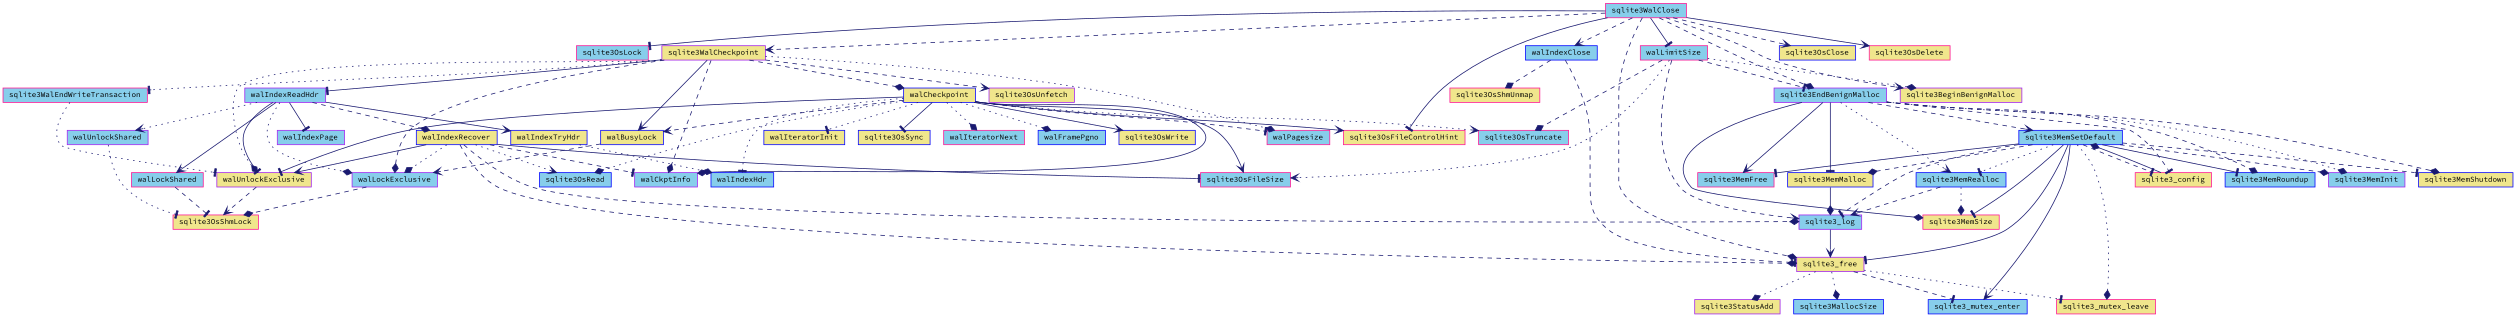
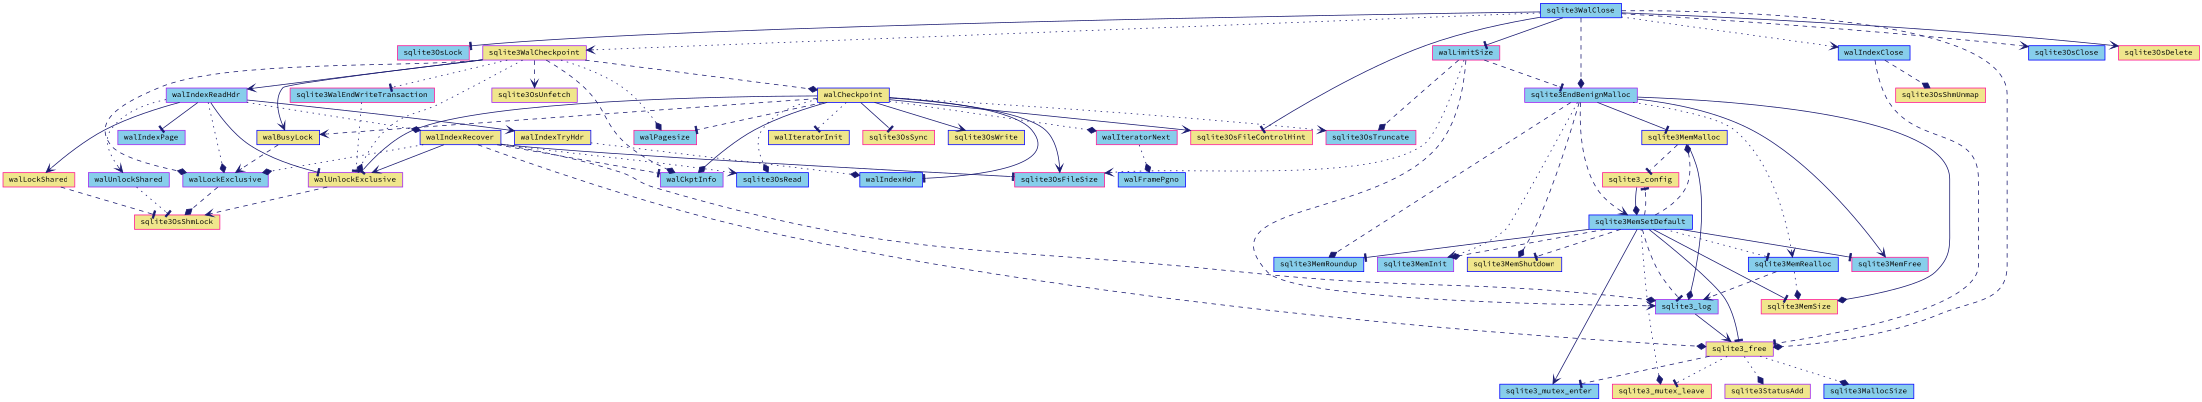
node "sqlite3WalClose": color deeppink -> blue
edge "sqlite3WalClose" -> "walIndexClose": style dashed -> dotted
edge "sqlite3WalClose" -> "sqlite3WalCheckpoint": style dashed -> dotted
node "sqlite3OsClose": fillcolor khaki -> skyblue
edge "sqlite3WalCheckpoint" -> "walIndexReadHdr": arrowhead tee -> vee
node "sqlite3BeginBenignMalloc": removed
edge "walCheckpoint" -> "walIndexHdr": style dotted -> solid
edge "walIndexReadHdr" -> "walIndexRecover": style dashed -> dotted
edge "walCheckpoint" -> "walFramePgno": now "walIteratorNext" -> "walFramePgno"
edge "sqlite3EndBenignMalloc" -> "sqlite3_config": now "sqlite3MemMalloc" -> "sqlite3_config"
edge "sqlite3EndBenignMalloc" -> "sqlite3MemInit": arrowhead diamond -> vee
node "sqlite3OsSync": color blue -> deeppink
node "walLockShared": fillcolor skyblue -> khaki
